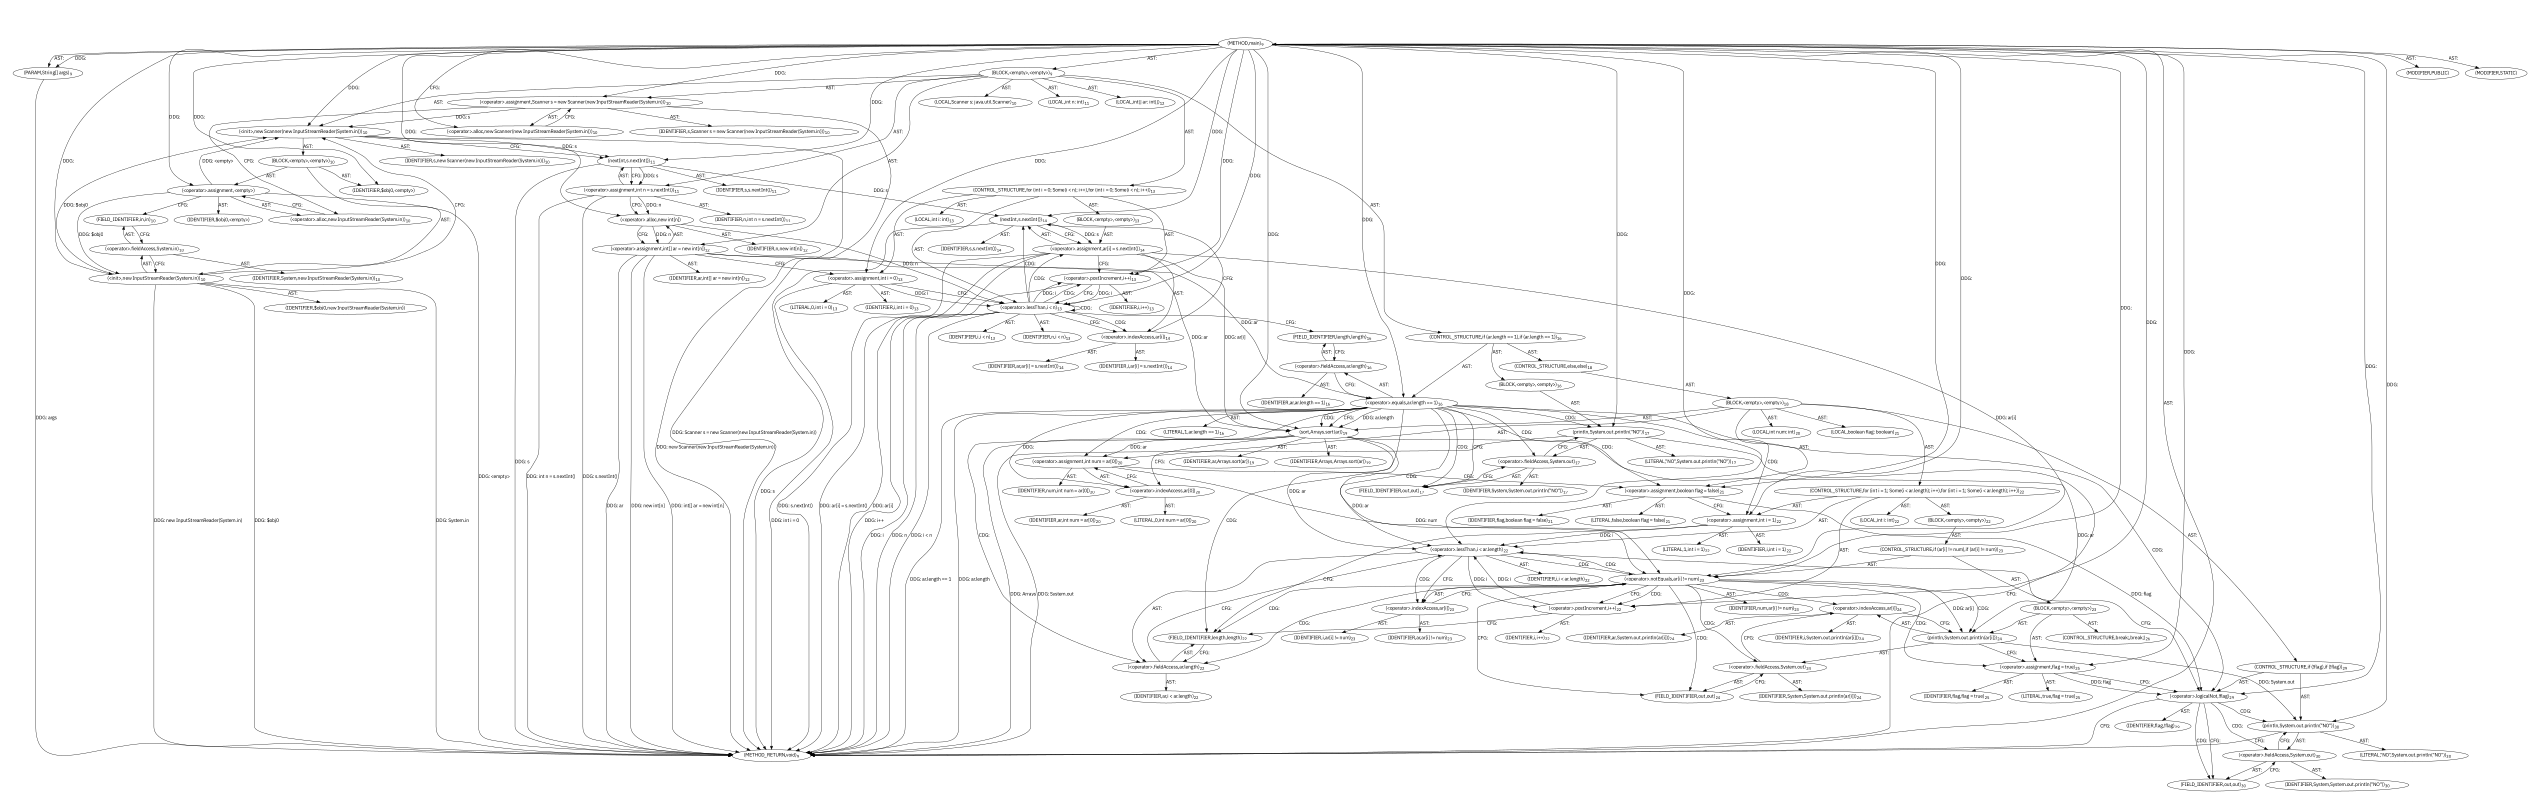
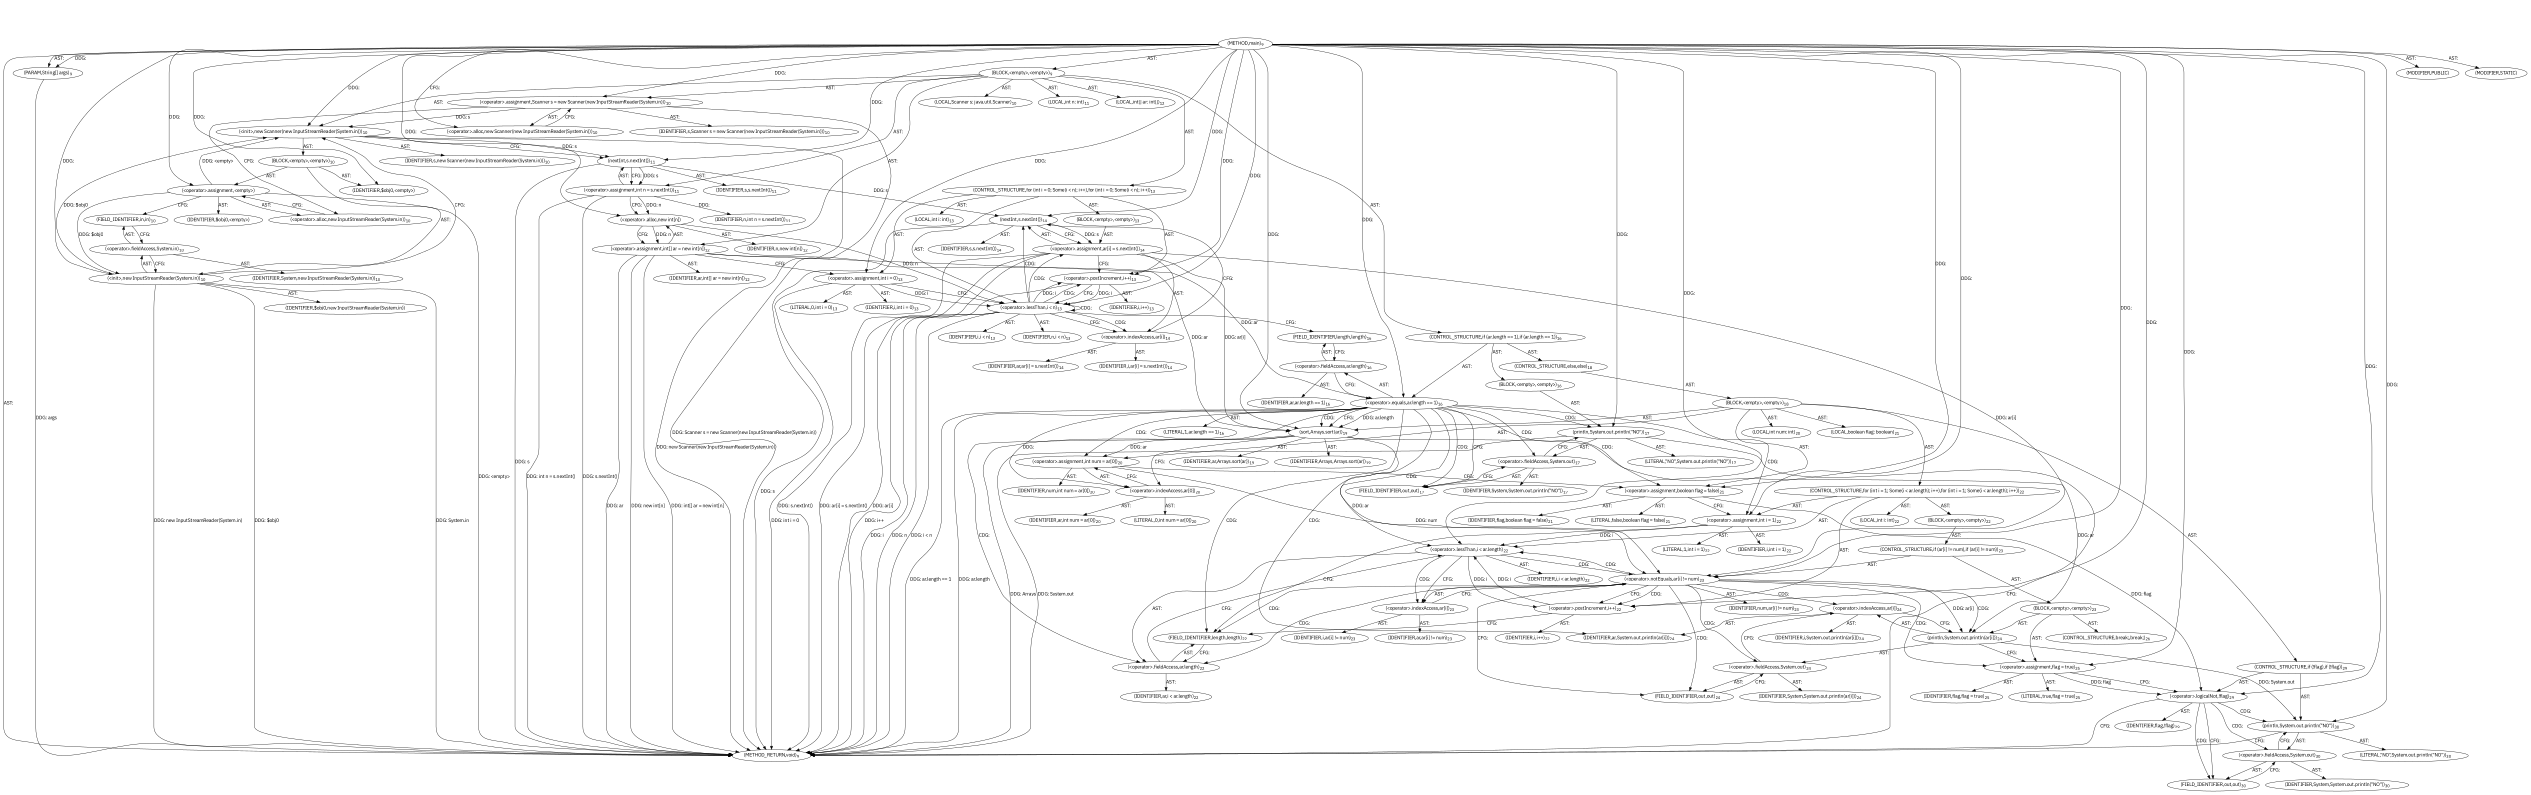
edge "(<operator>.assignment,int n = s.nextInt())" -> "(IDENTIFIER,n,int n = s.nextInt())": label "AST: " -> "DDG: "
edge "(<operator>.equals,ar.length == 1)" -> "(<operator>.logicalNot,!flag)": now "(<operator>.equals,ar.length == 1)" -> "(IDENTIFIER,ar,System.out.println(ar[i]))"
edge "(sort,Arrays.sort(ar))" -> "(<operator>.lessThan,i < ar.length)": removed, label "DDG: ar"
edge "(<operator>.lessThan,i < ar.length)" -> "(<operator>.logicalNot,!flag)": removed, label "CFG:"
edge "(METHOD_RETURN,void)" -> "(METHOD,main)": reversed
